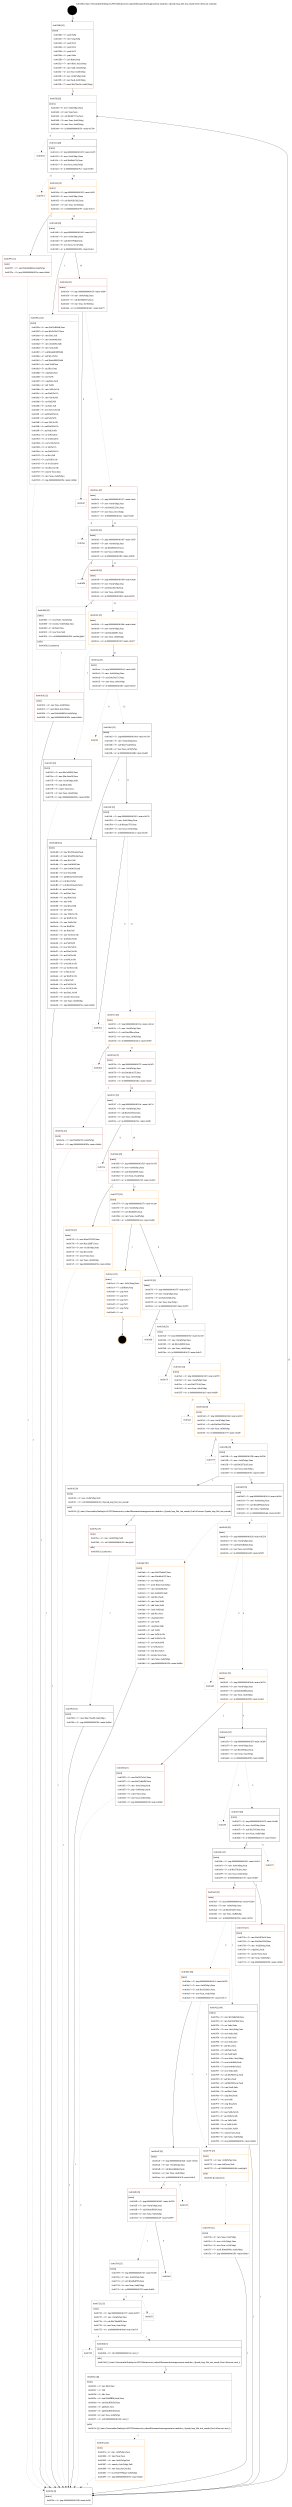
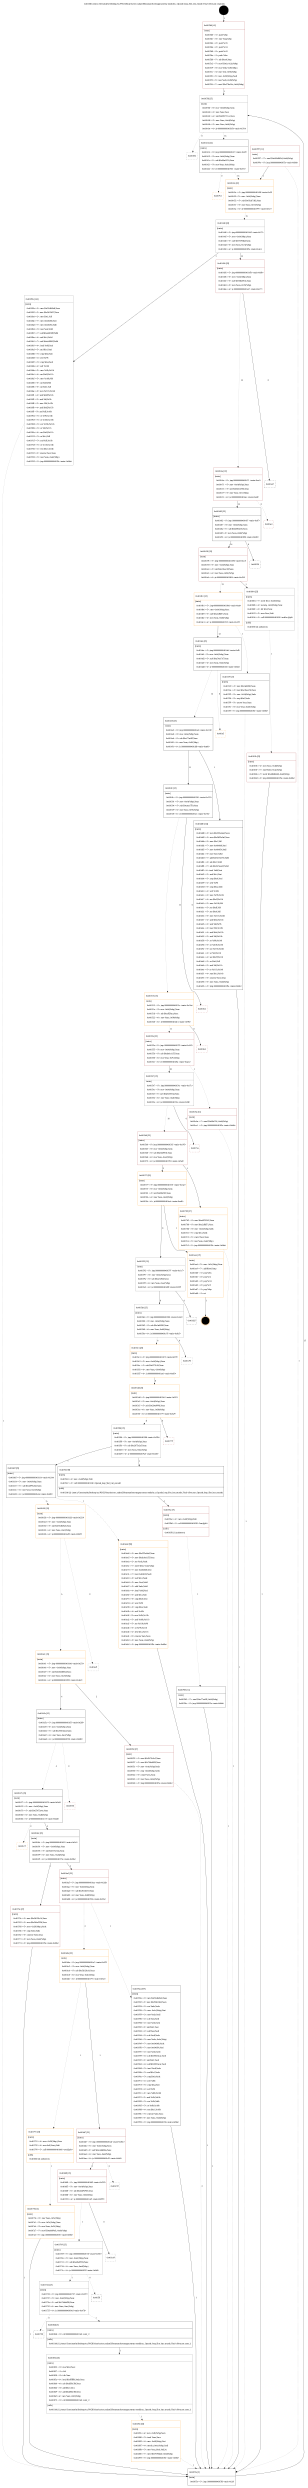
edge "0x40142a [22]" -> "0x401997 [12]": reversed
node "0x401ac0": removed
